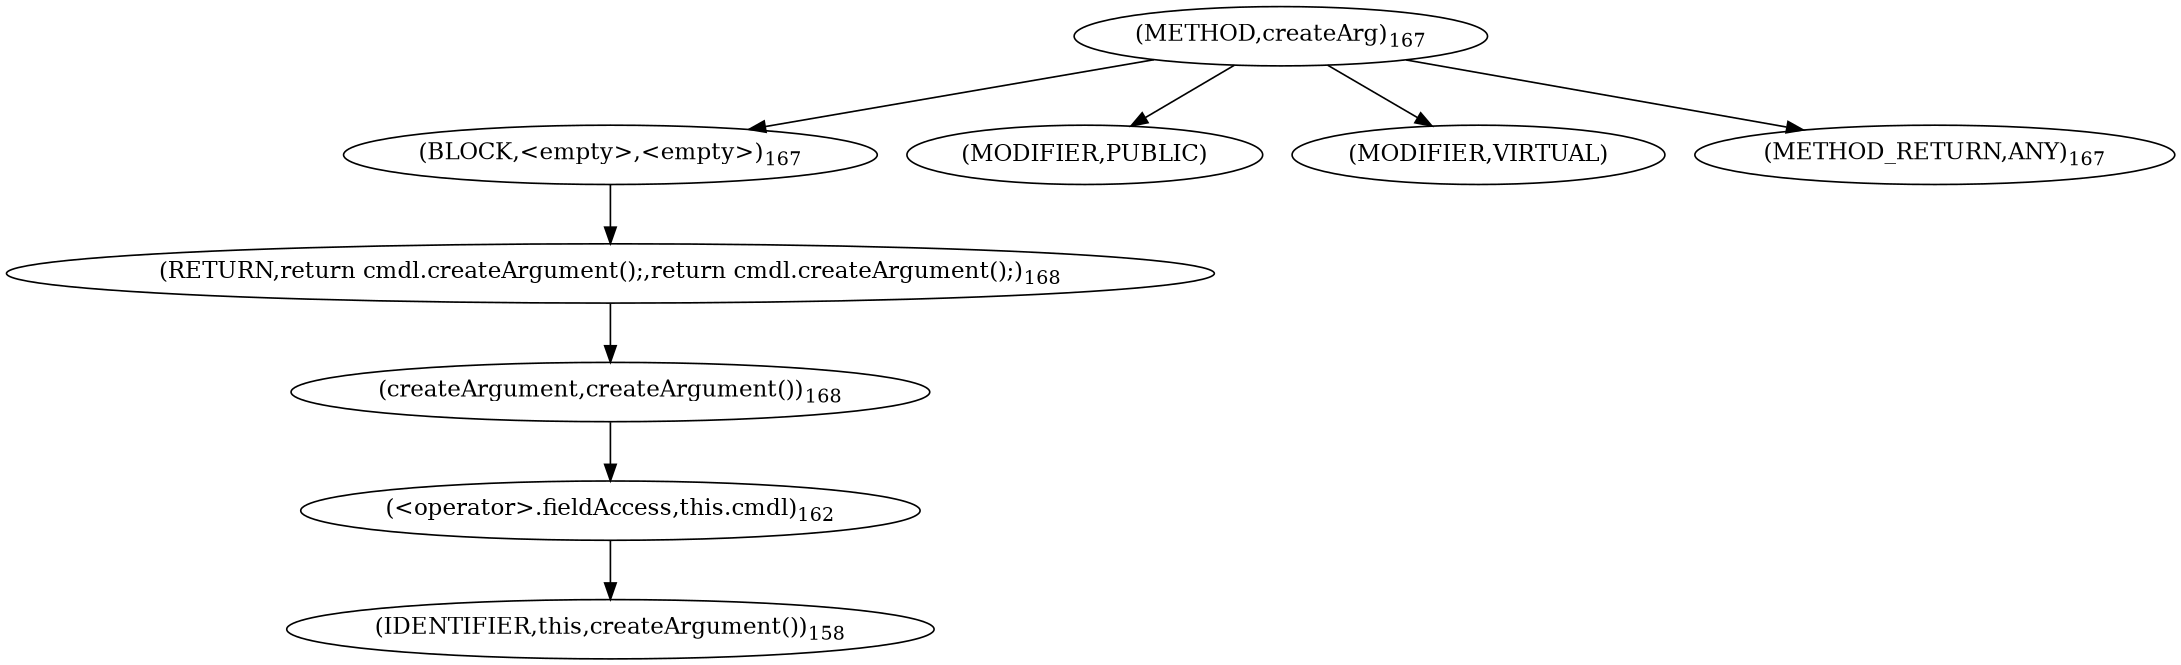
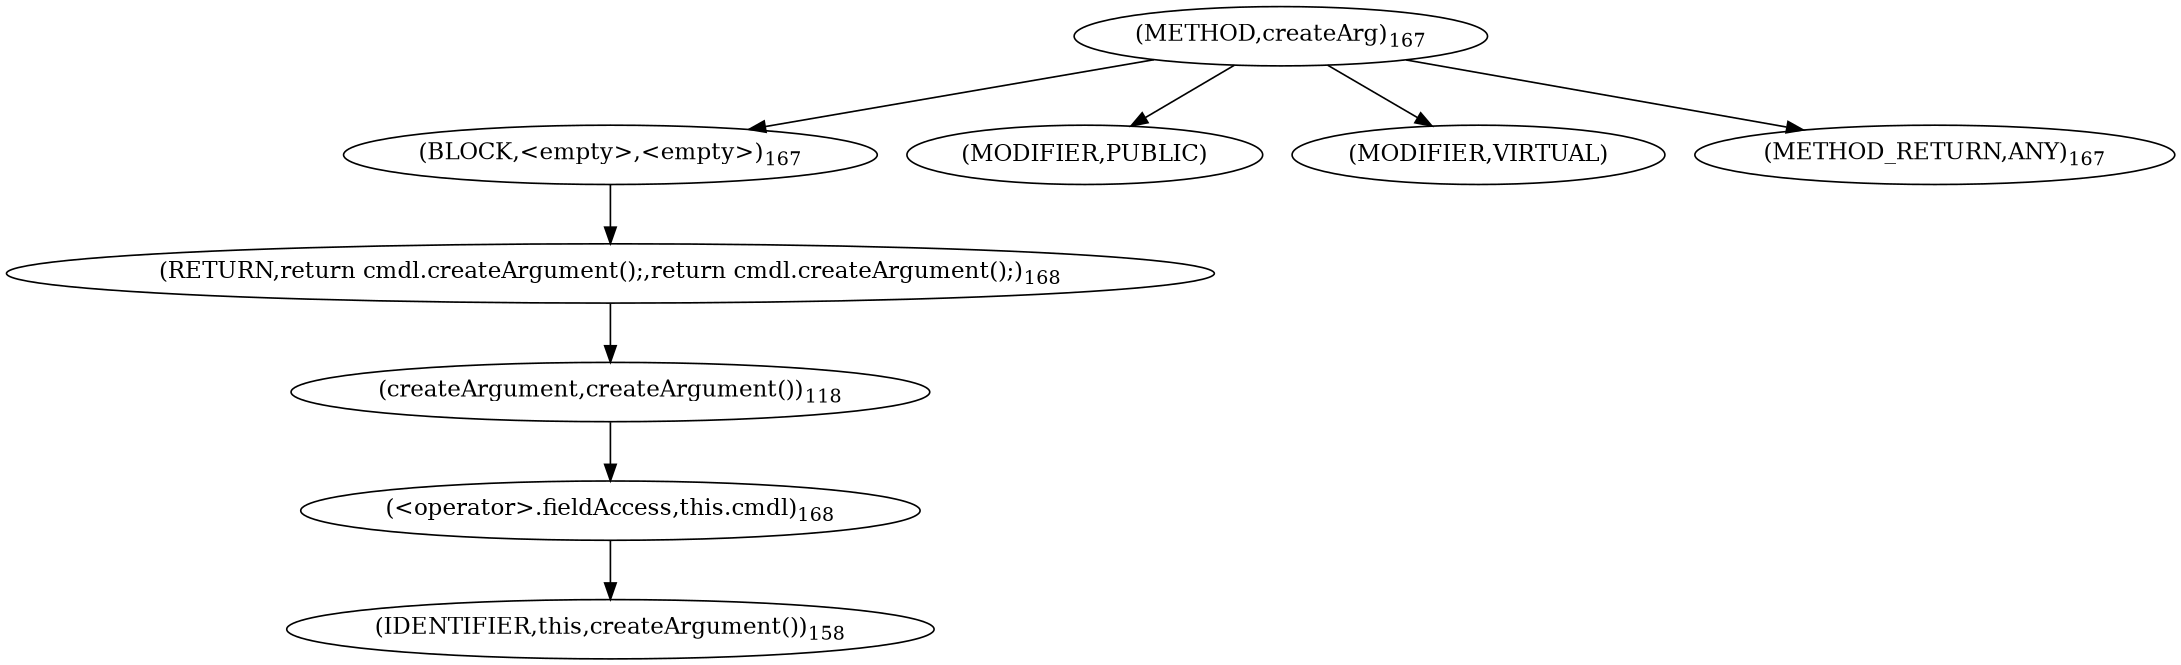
node "(createArgument,createArgument())": text "168" -> "118"
node "(<operator>.fieldAccess,this.cmdl)": text "162" -> "168"
